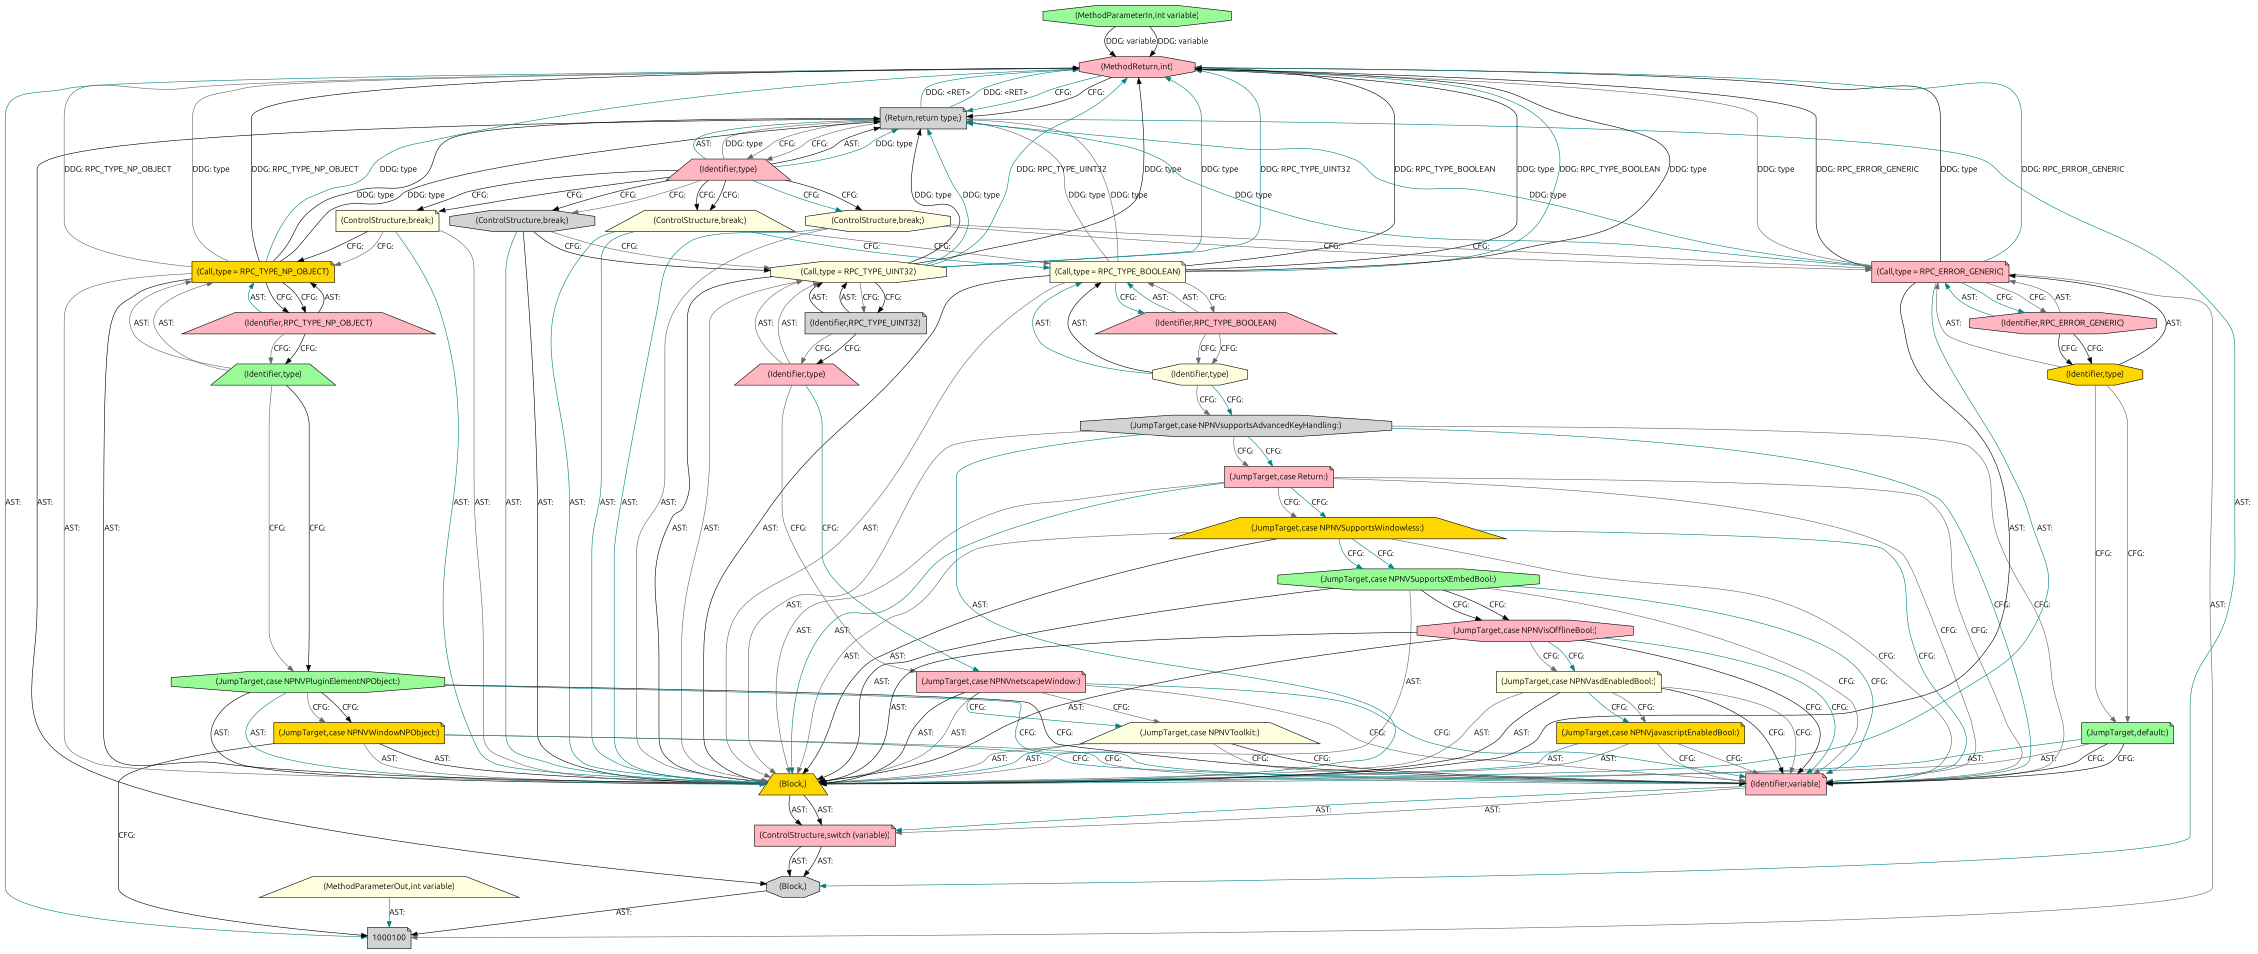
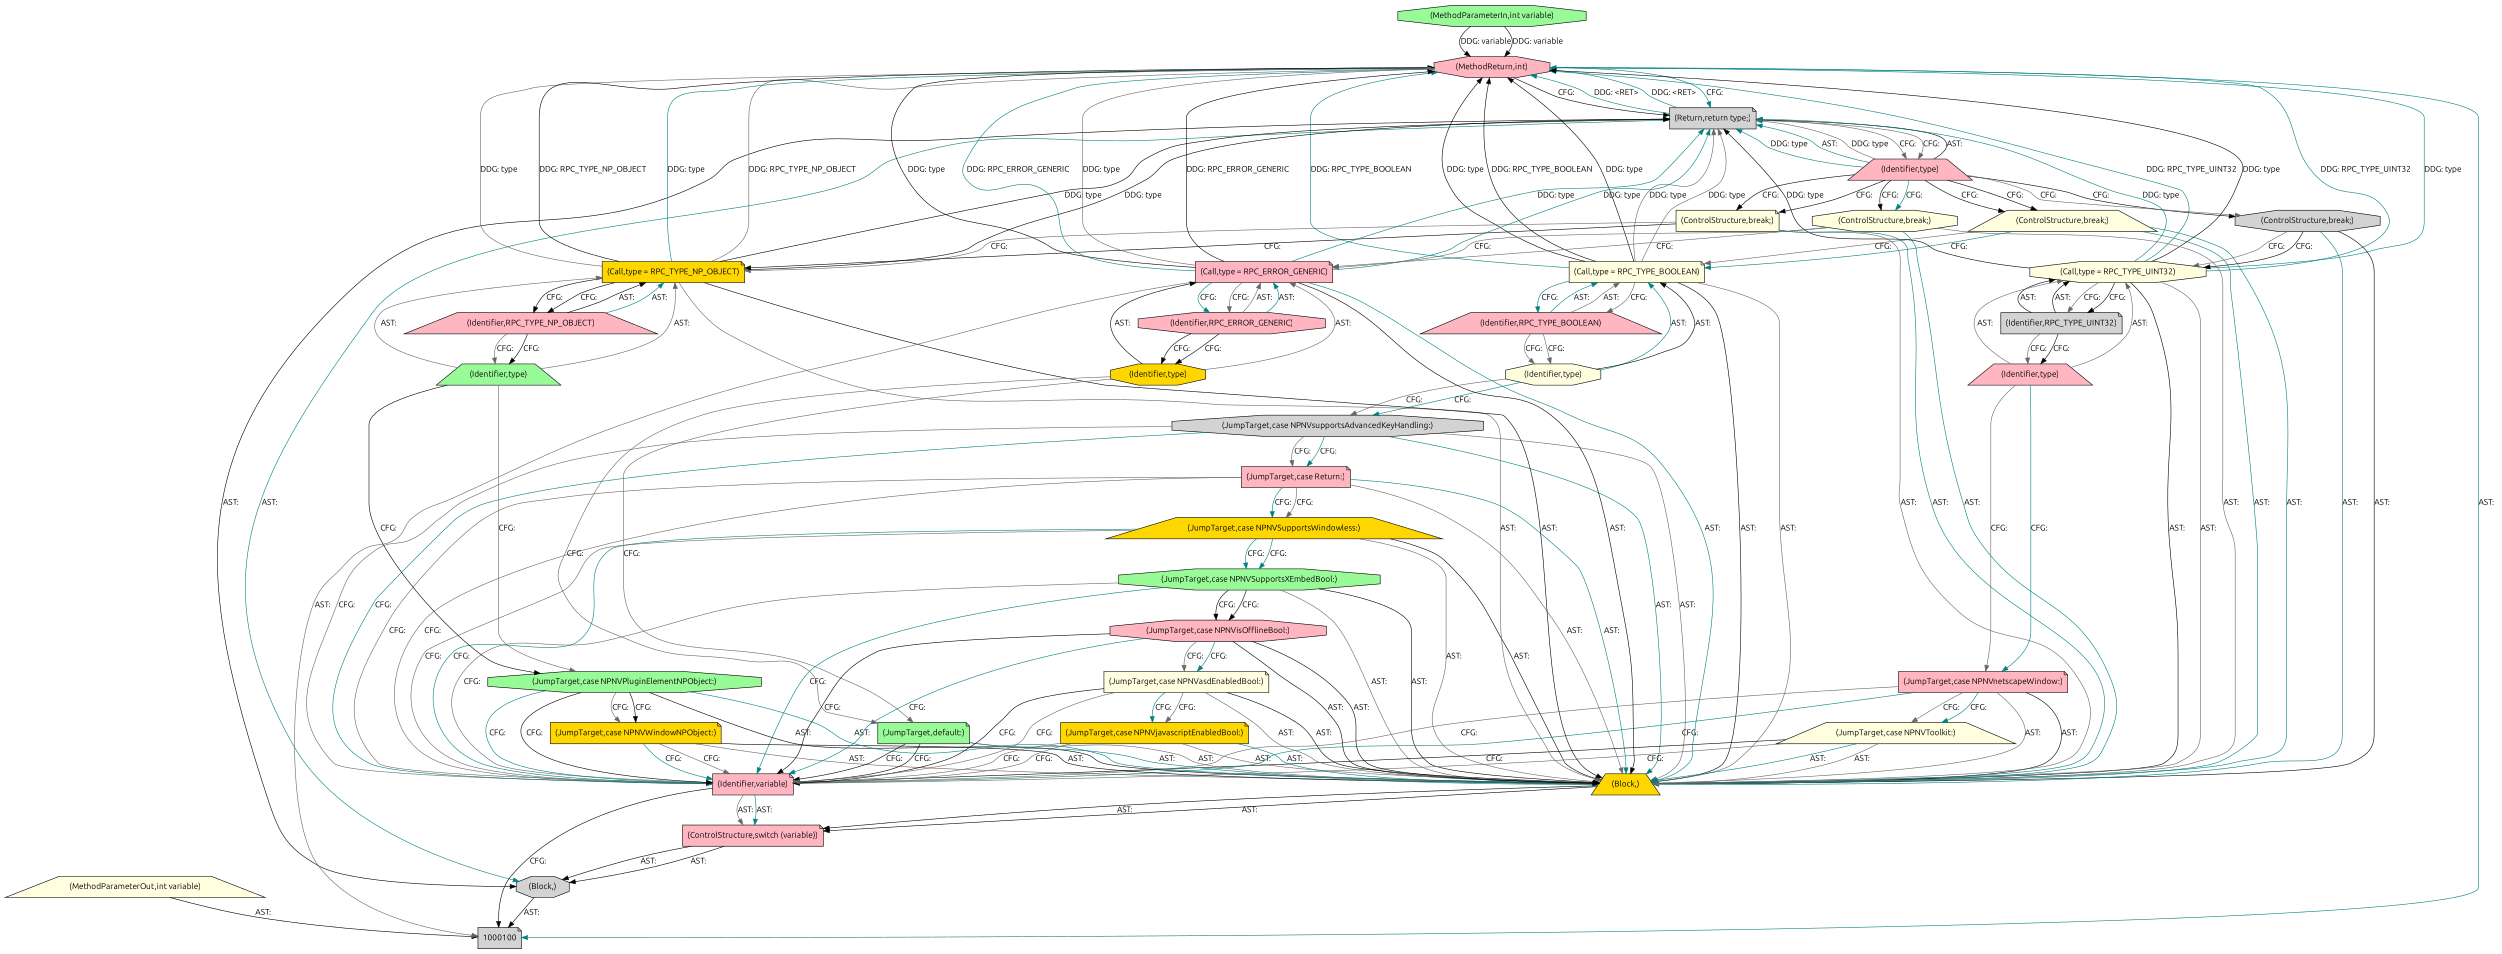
edge "(JumpTarget,case NPNVWindowNPObject:)" -> "1000100": now "(Identifier,variable)" -> "1000100"
edge "(MethodParameterOut,int variable)" -> "1000100": color teal -> black
